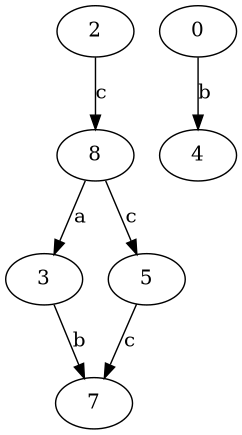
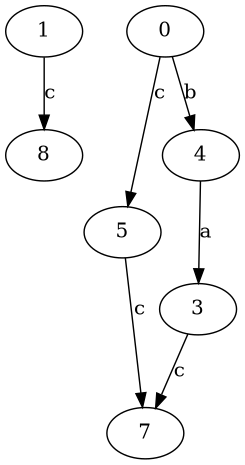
node "2": label "2" -> "1"
edge "8" -> "3": now "4" -> "3"
edge "8" -> "5": now "0" -> "5"
edge "3" -> "7": label "b" -> "c"
